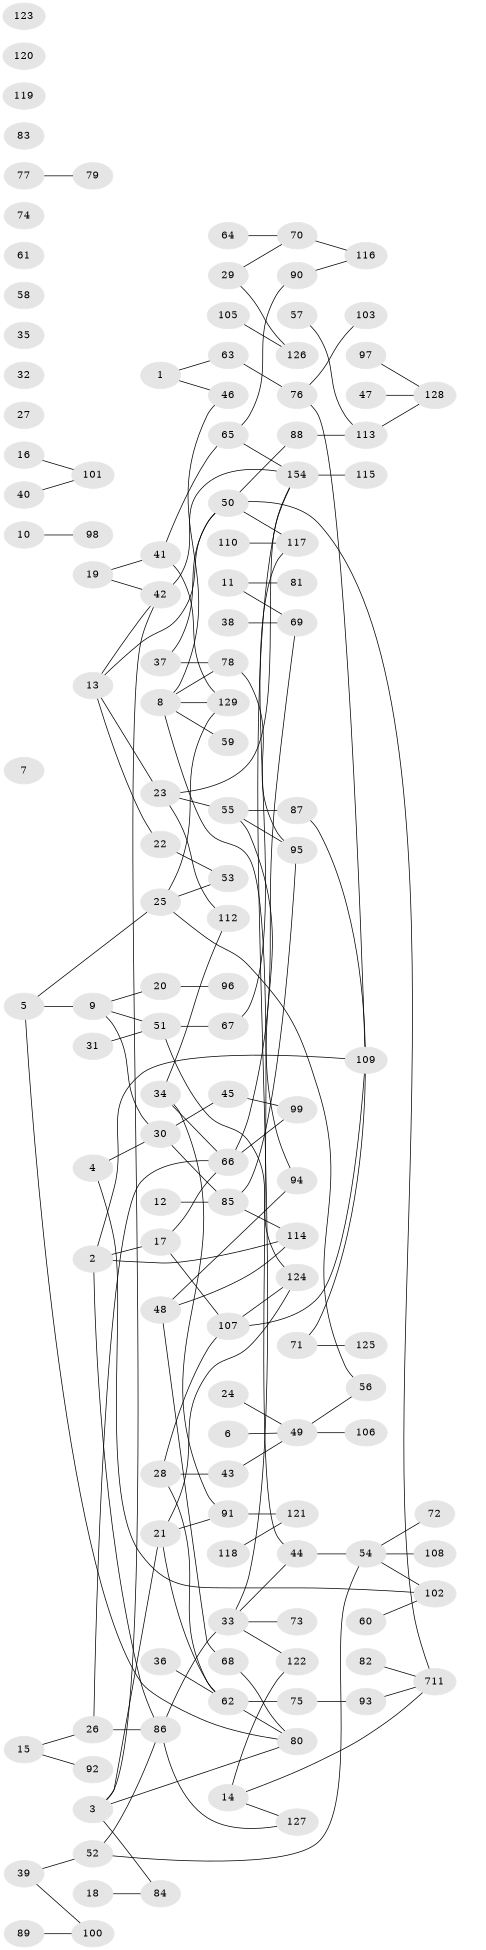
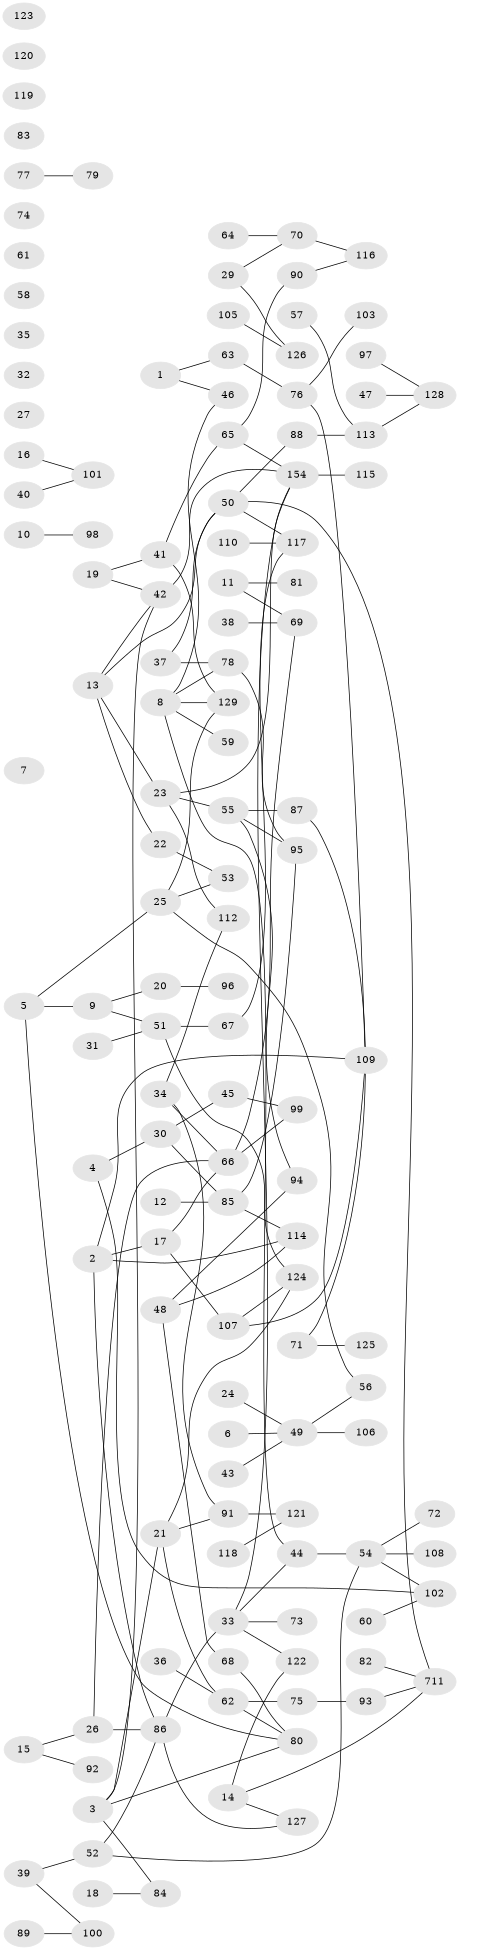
edge "9" -- "30": removed
node "28": removed
